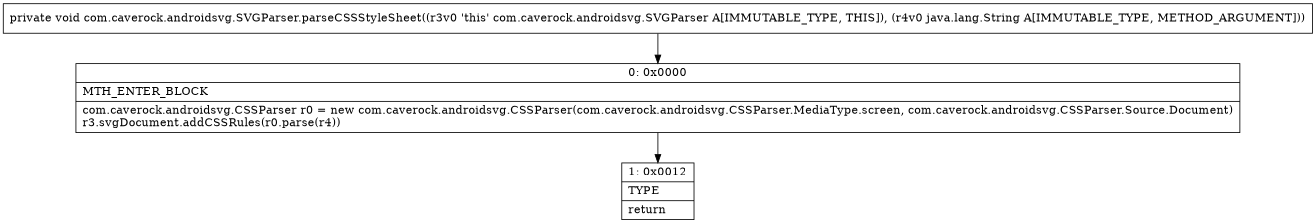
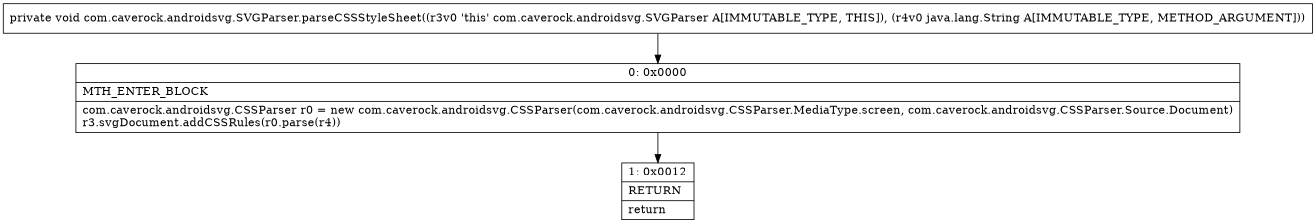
node "1: 0x0012": text "TYPE" -> "RETURN"
